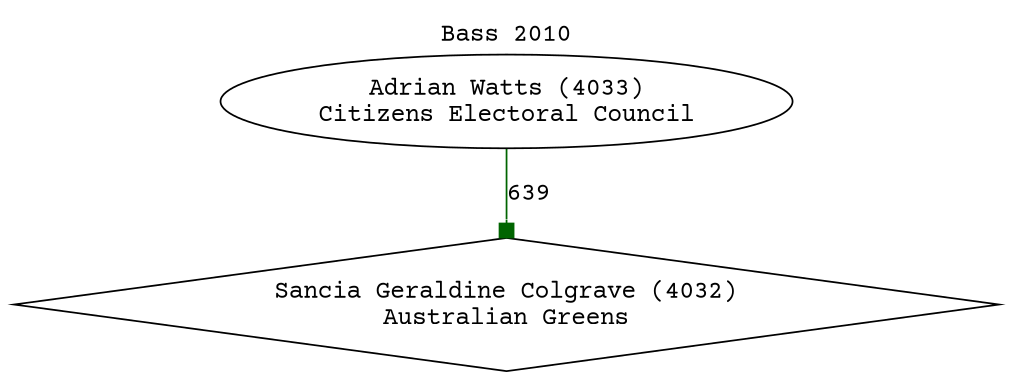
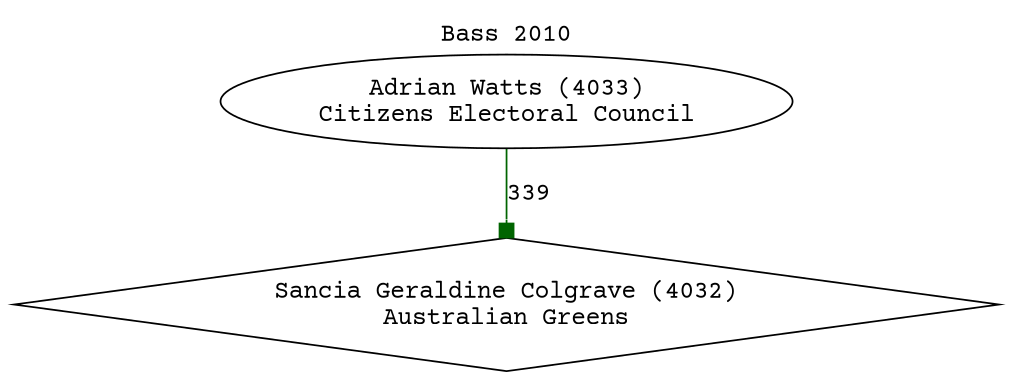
edge "Adrian Watts (4033) Citizens Electoral Council" -> "Sancia Geraldine Colgrave (4032) Australian Greens": label "639" -> "339"
